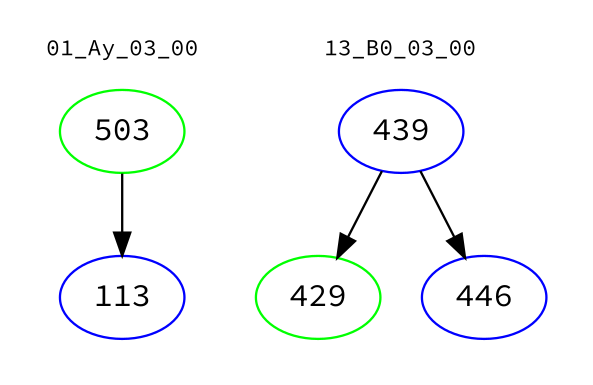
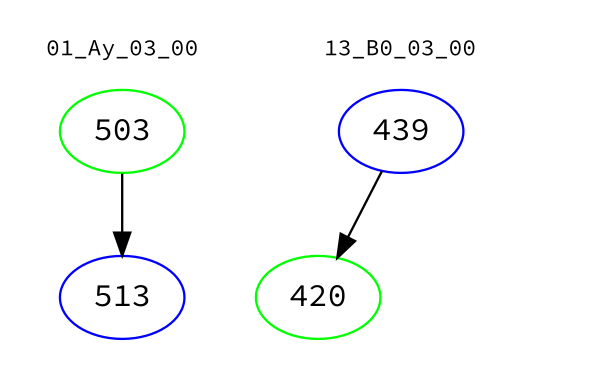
node "113": label "113" -> "513"
node "429": label "429" -> "420"
node "446": removed
